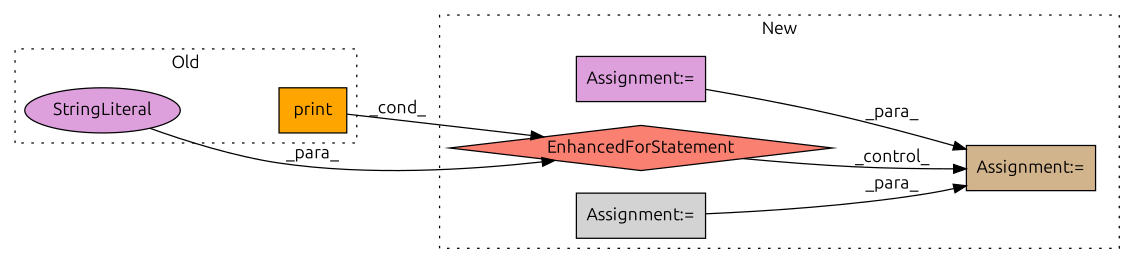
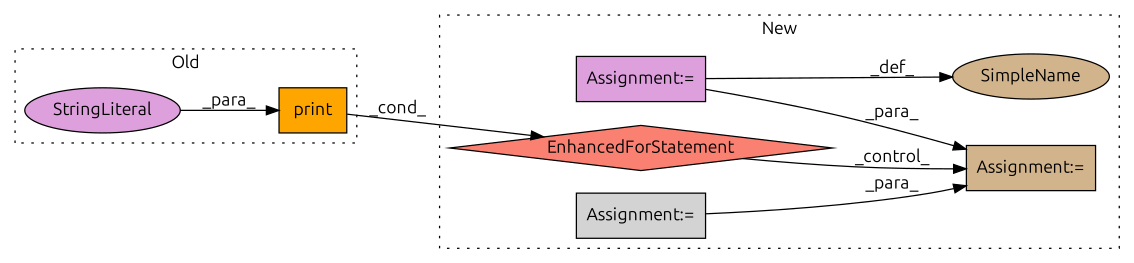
node "SimpleName": added
edge "StringLiteral" -> "EnhancedForStatement": now "StringLiteral" -> "print"
